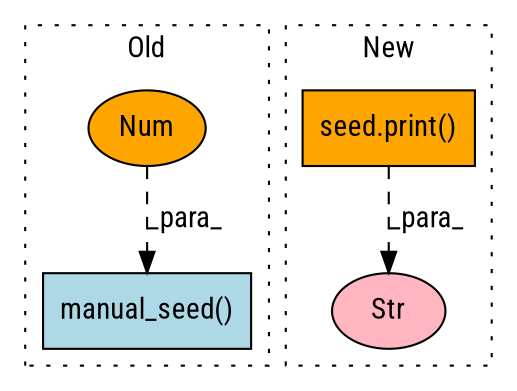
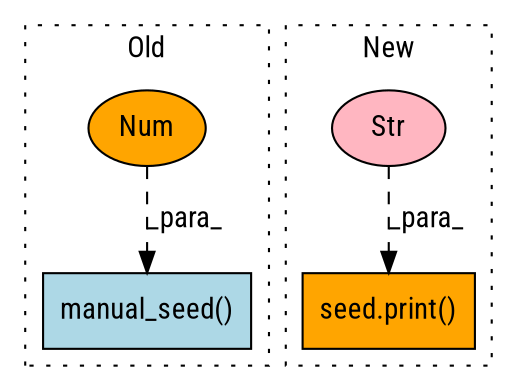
edge "seed.print()" -> "Str": reversed
